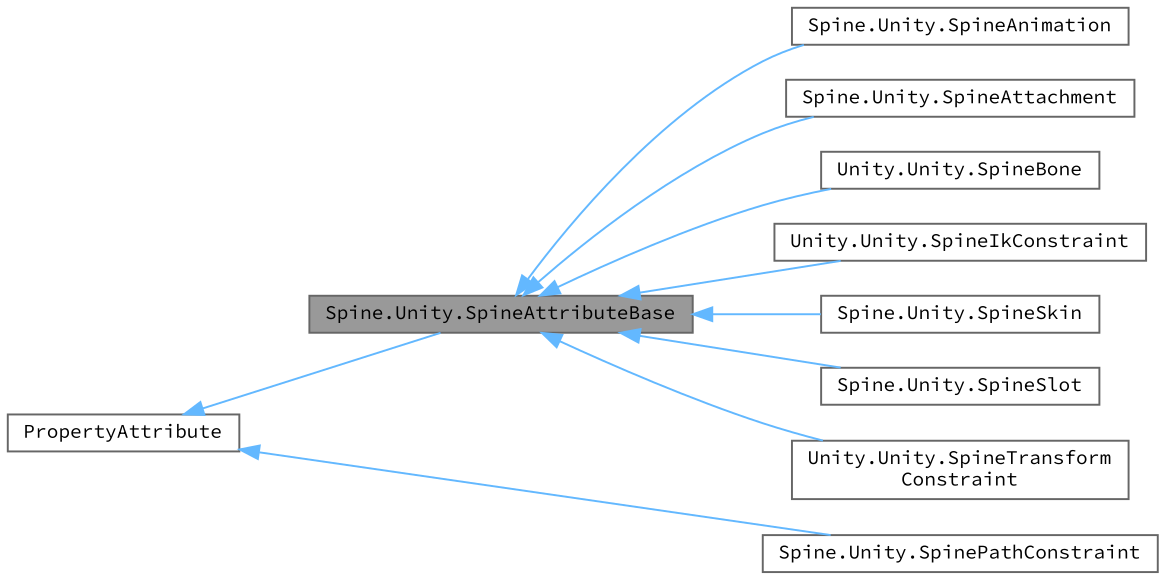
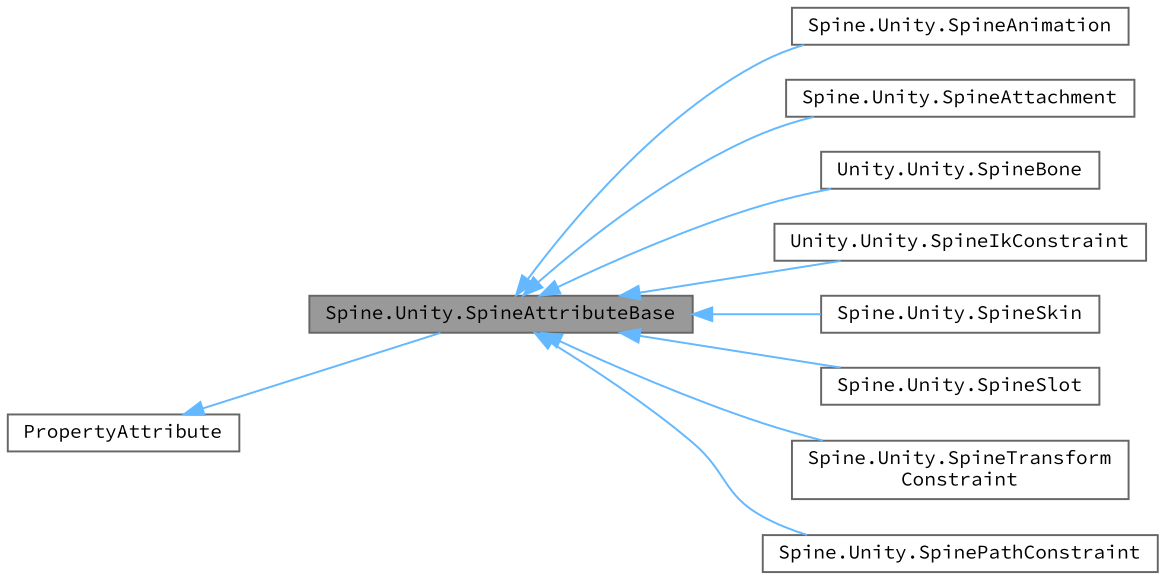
node "Unity.Unity.SpineTransform Constraint": label "Unity.Unity.SpineTransform Constraint" -> "Spine.Unity.SpineTransform Constraint"
edge "Spine.Unity.SpinePathConstraint" -> "PropertyAttribute": now "Spine.Unity.SpinePathConstraint" -> "Spine.Unity.SpineAttributeBase"
